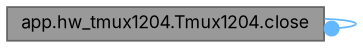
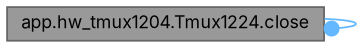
node "app.hw_tmux1204.Tmux1204.close": label "app.hw_tmux1204.Tmux1204.close" -> "app.hw_tmux1204.Tmux1224.close"
